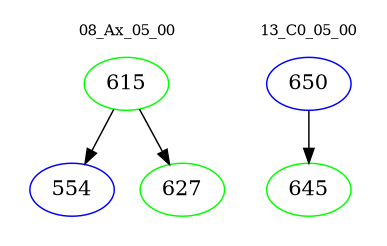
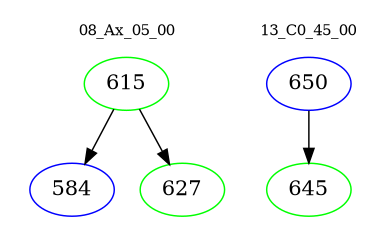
cluster "13_C0_05_00": label "13_C0_05_00" -> "13_C0_45_00"
node "554": label "554" -> "584"
